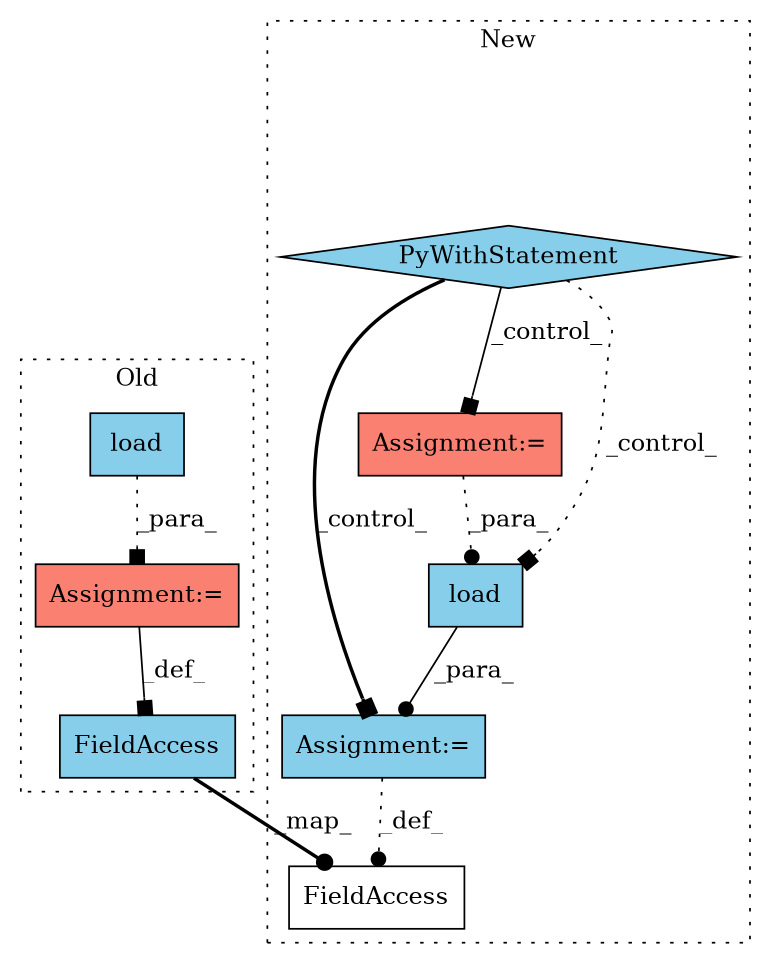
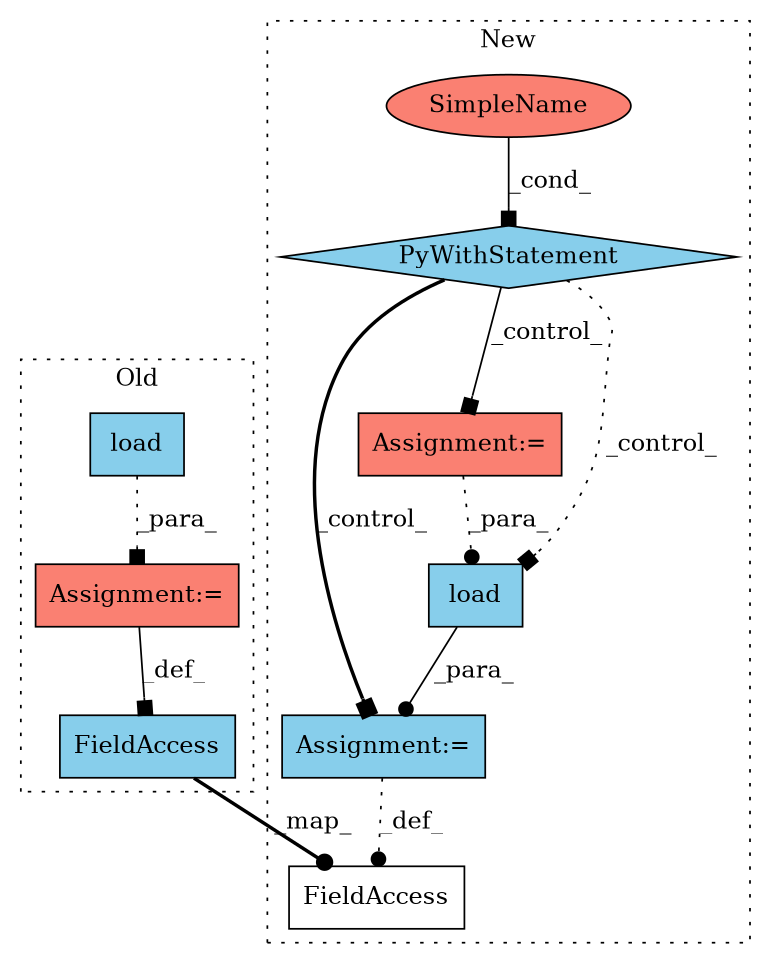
node "SimpleName": added
